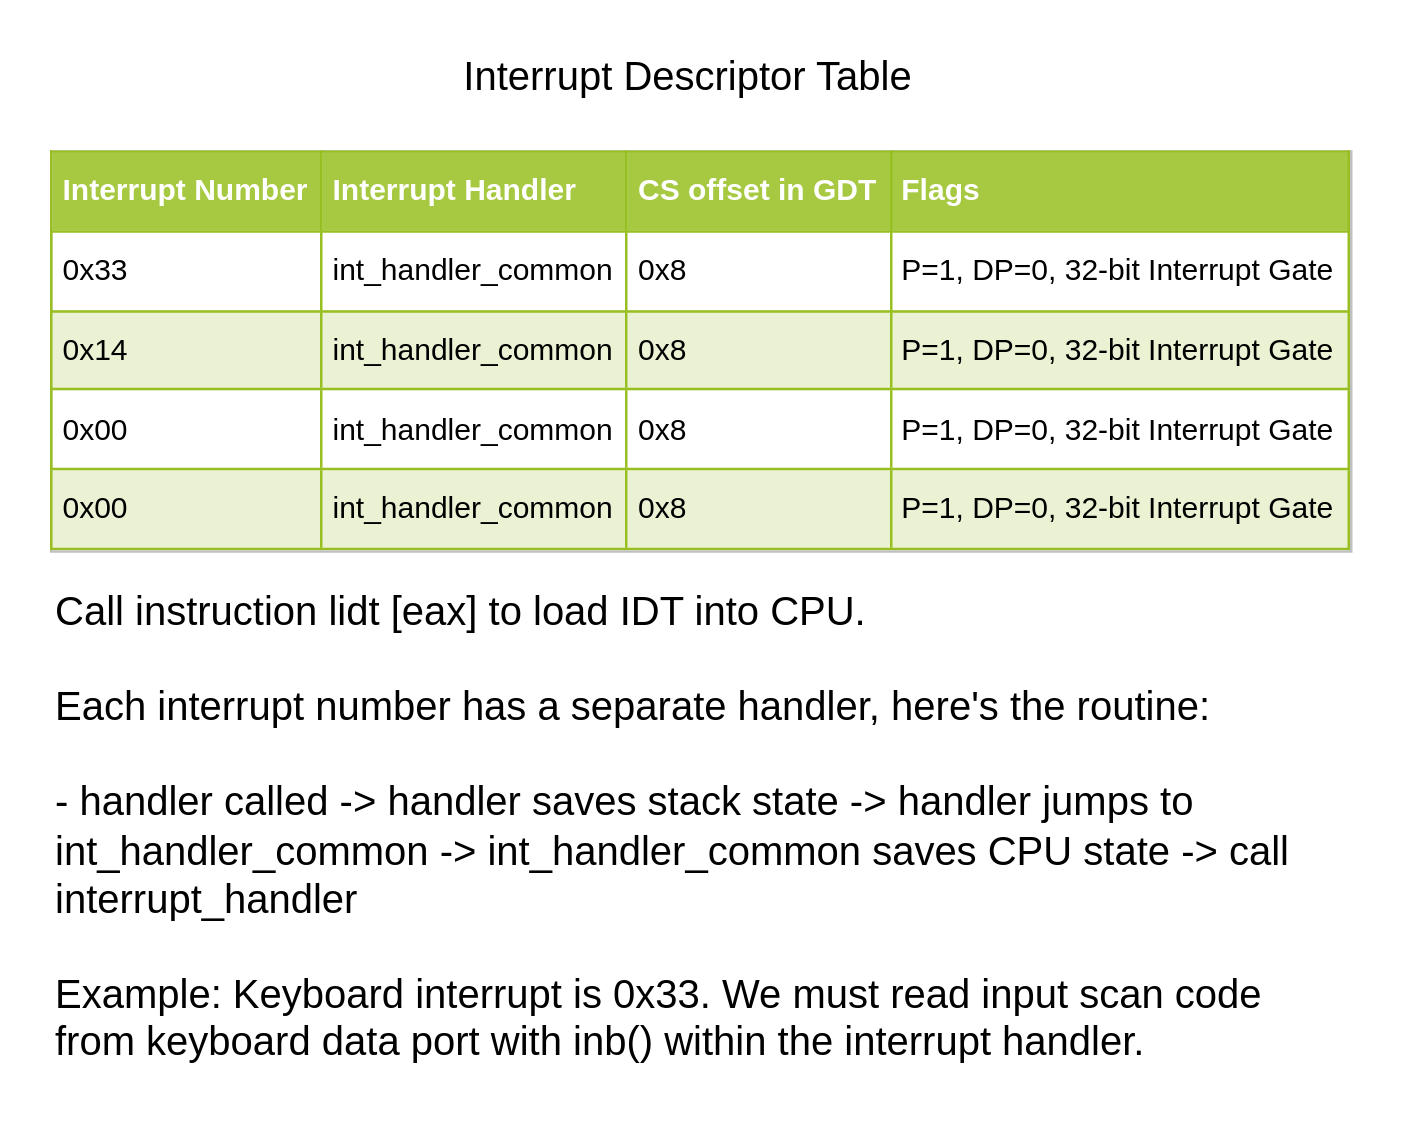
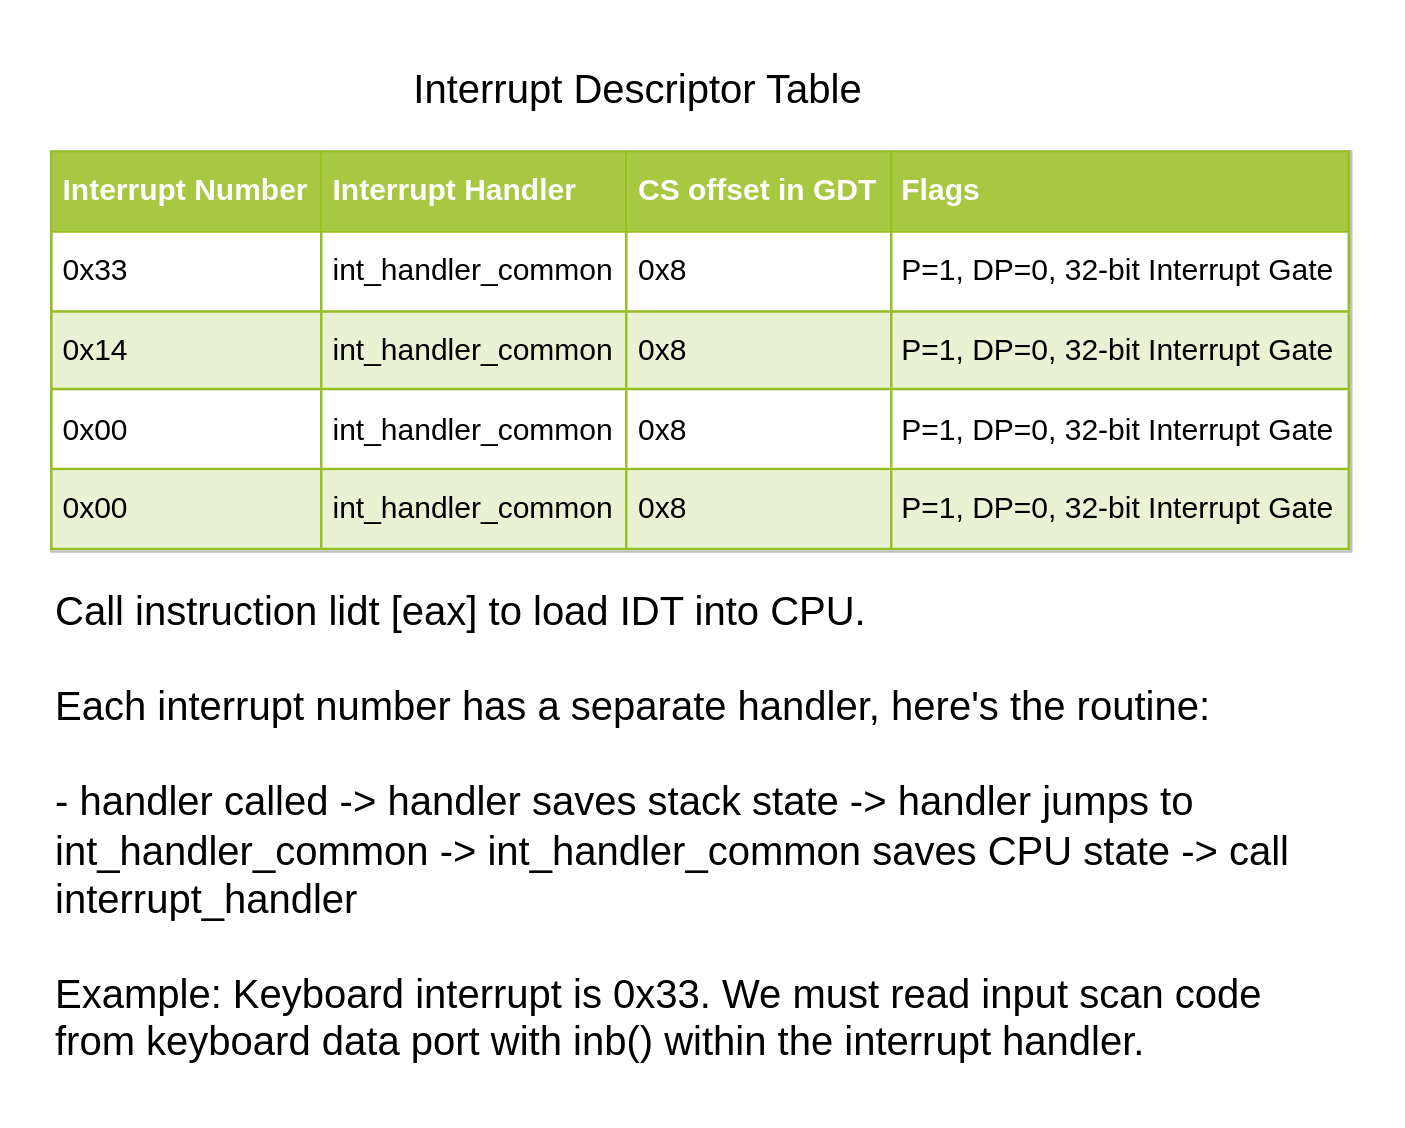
node "Interrupt Descriptor Table": moved (689, 76) -> (639, 89)
